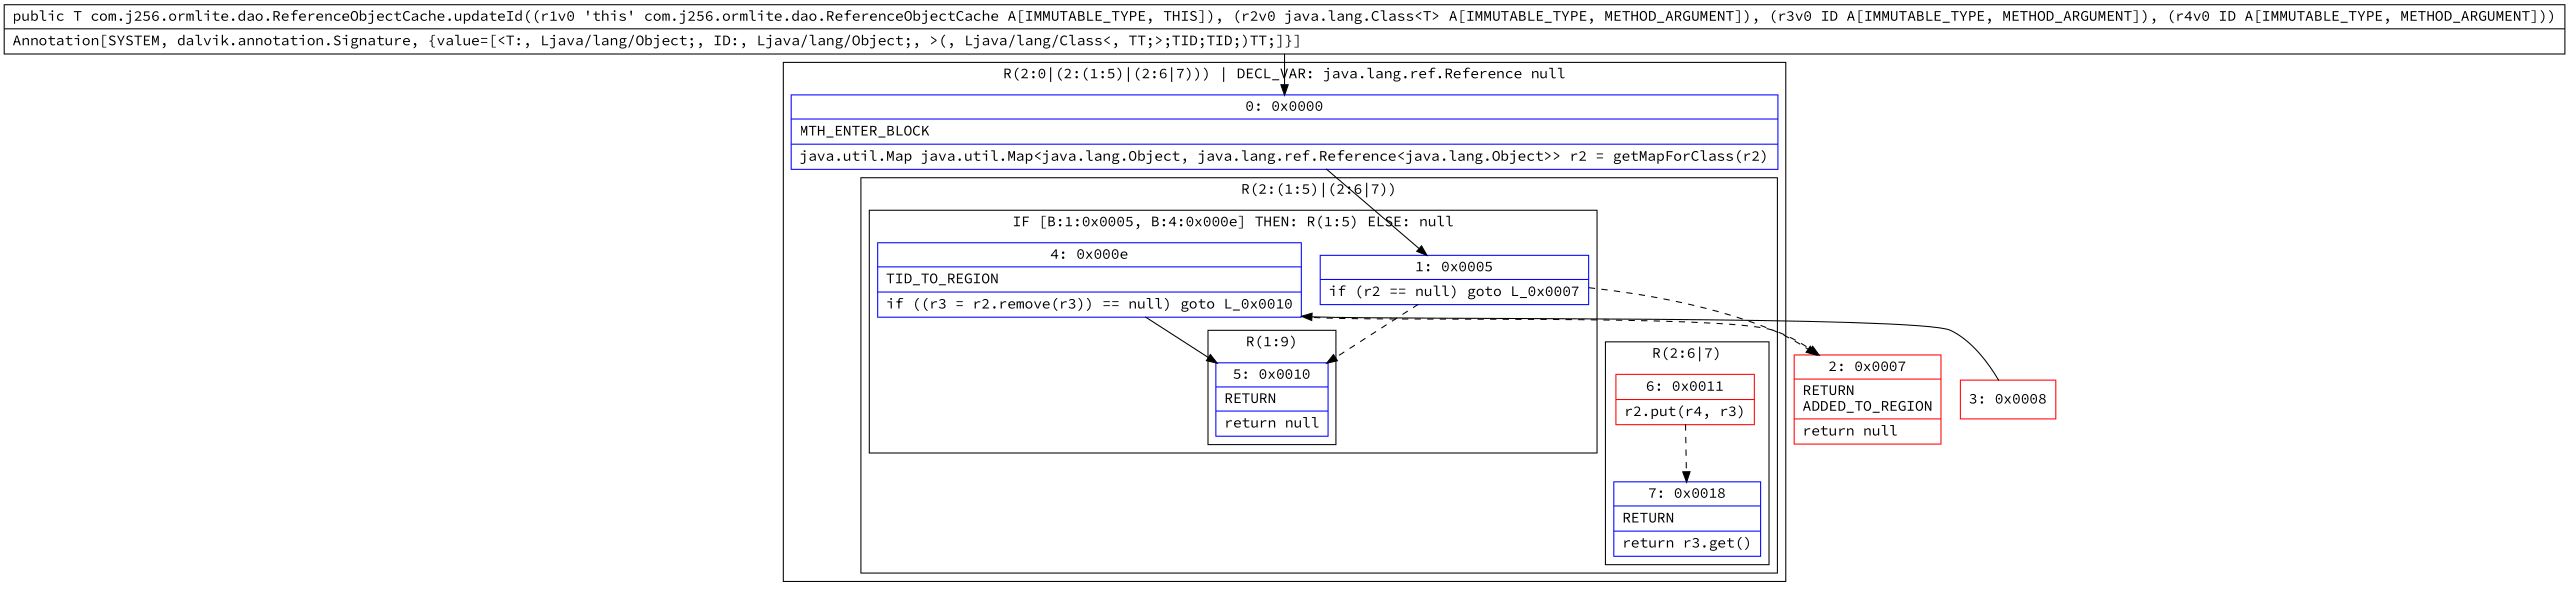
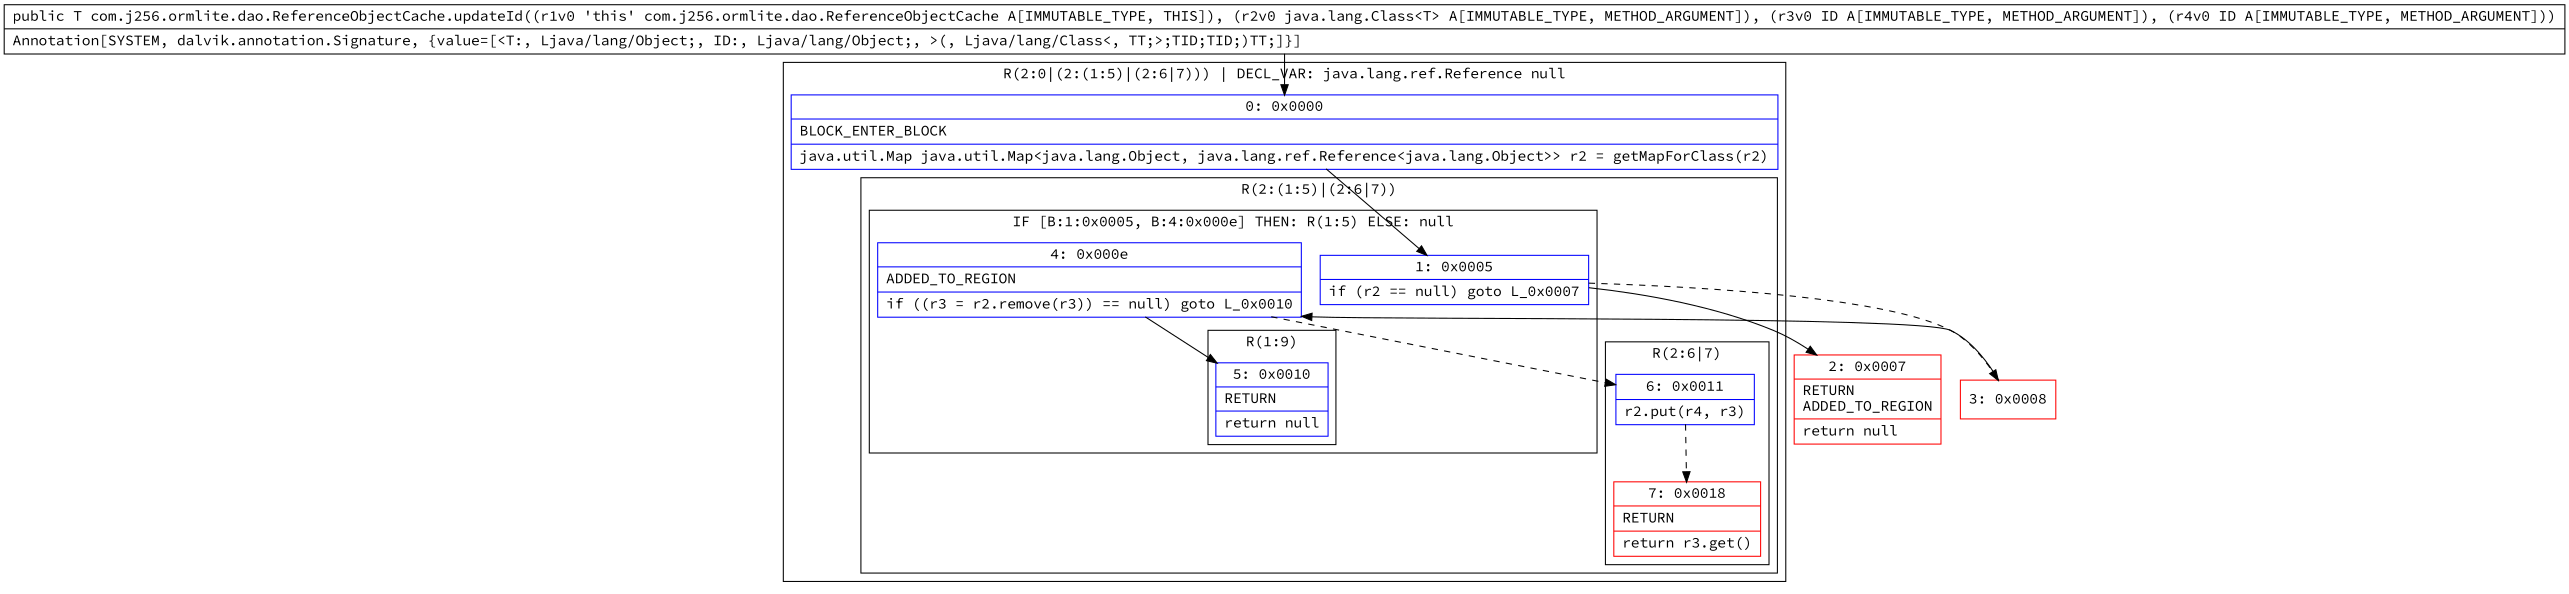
node "0: 0x0000": text "MTH_ENTER_BLOCK" -> "BLOCK_ENTER_BLOCK"
node "4: 0x000e": text "TID_TO_REGION" -> "ADDED_TO_REGION"
edge "1: 0x0005" -> "2: 0x0007": style dashed -> solid
edge "4: 0x000e" -> "2: 0x0007": now "4: 0x000e" -> "6: 0x0011"
edge "1: 0x0005" -> "5: 0x0010": now "1: 0x0005" -> "3: 0x0008"
node "6: 0x0011": color red -> blue
node "7: 0x0018": color blue -> red
